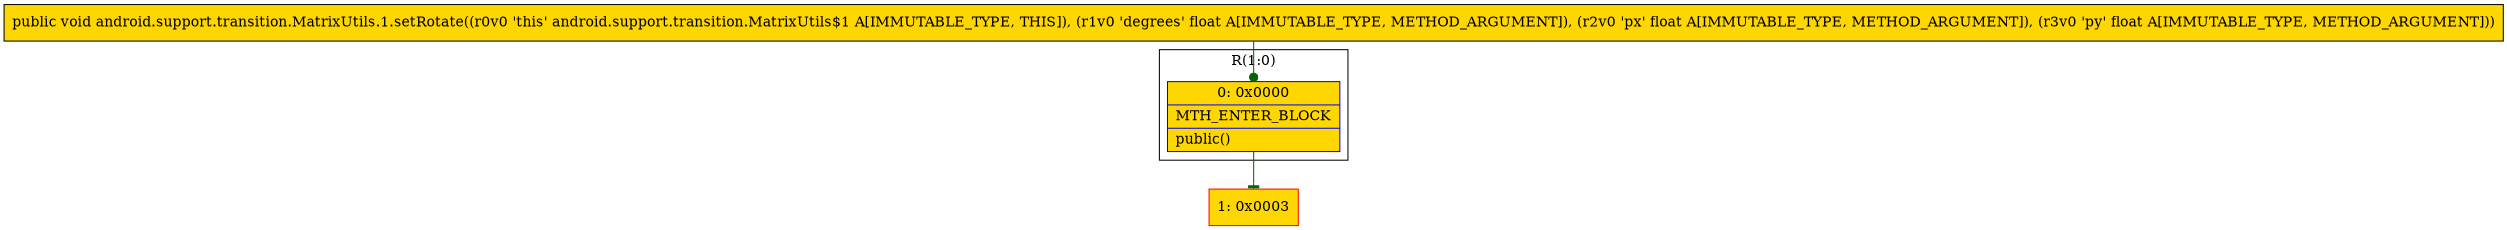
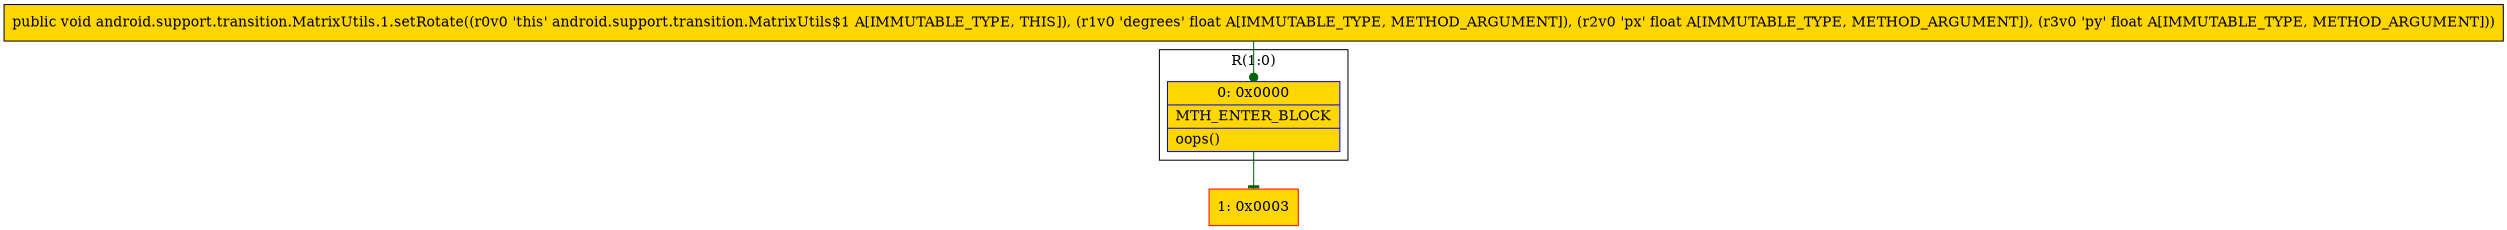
node "0: 0x0000": text "public()" -> "oops()"
